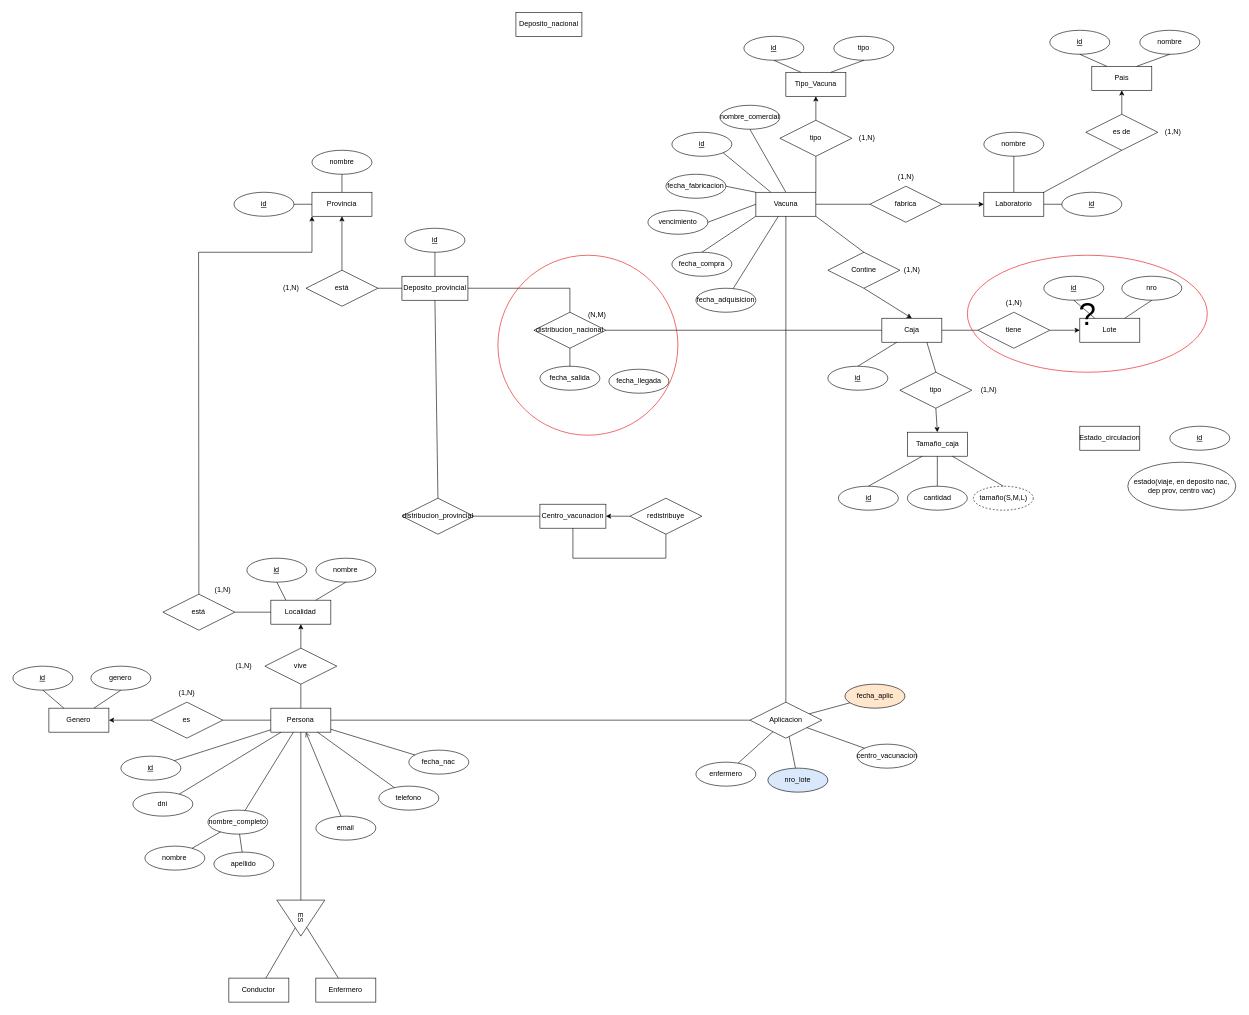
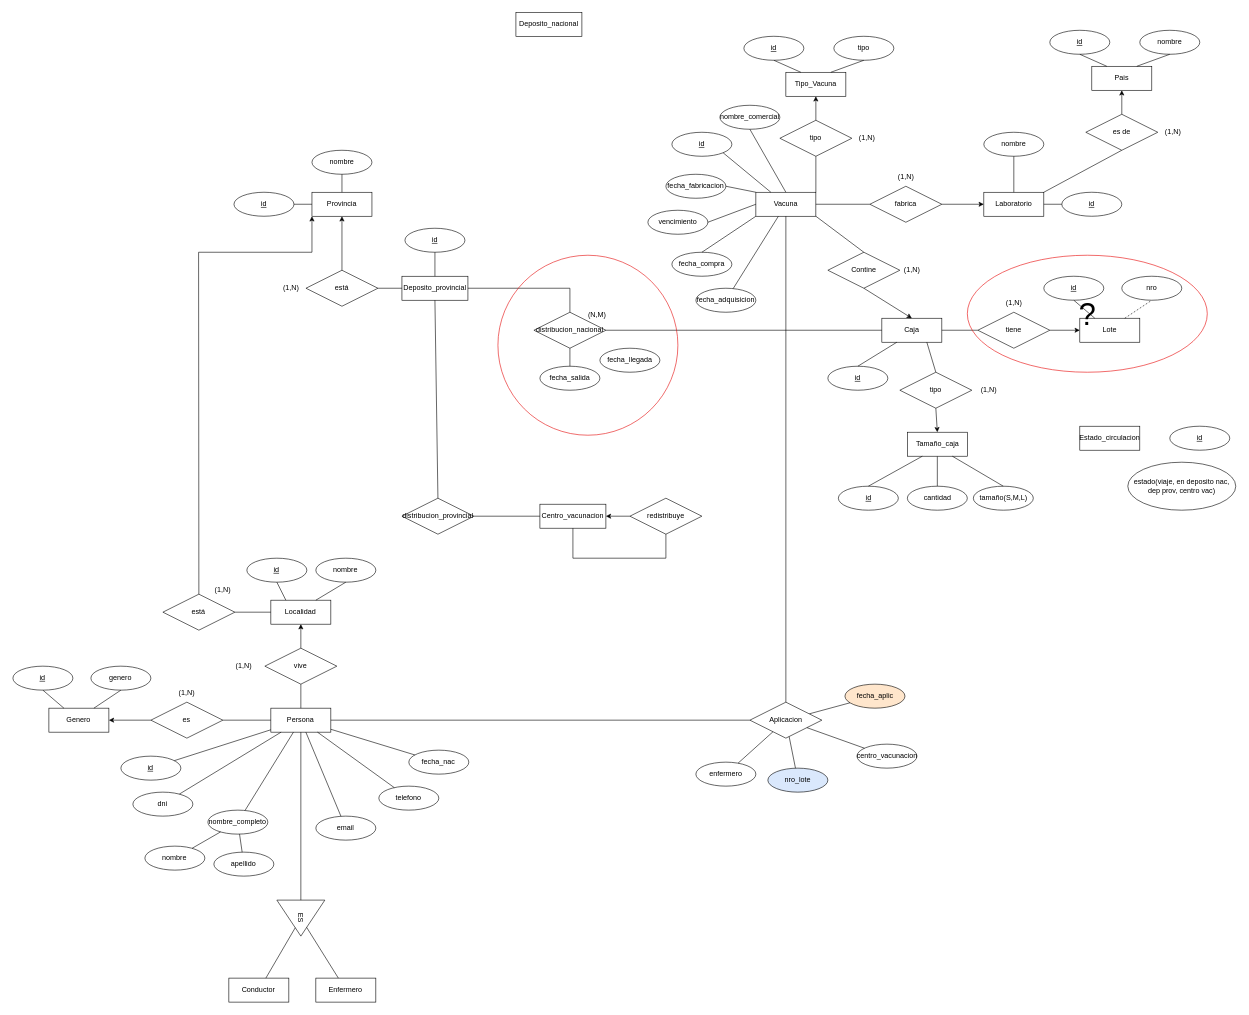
edge "nro" -- "Lote": style solid -> dashed
node "fecha_llegada": moved (639, 381) -> (630, 360)
node "tamaño(S,M,L)": style dashed -> solid
edge "email" -> "Persona": arrowhead open -> none
